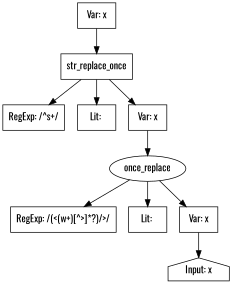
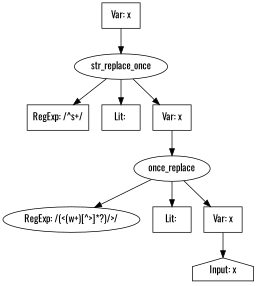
node "str_replace_once": shape box -> ellipse
node "RegExp: /(<(w+)[^>]*?)/>/": shape box -> ellipse
